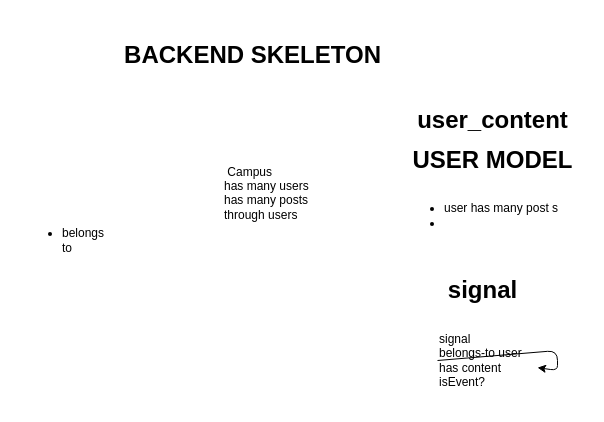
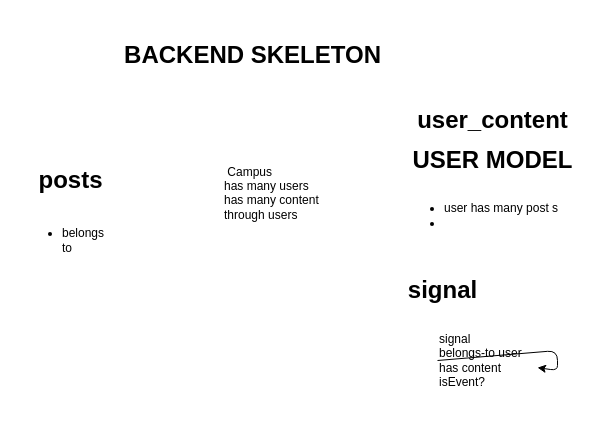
node "posts": added
node "Campus has many users has many posts through users": label "Campus has many users has many posts through users" -> "Campus has many users has many content through users"
node "signal": moved (483, 291) -> (443, 291)
